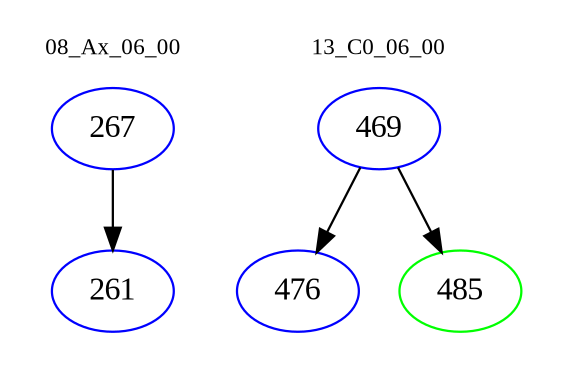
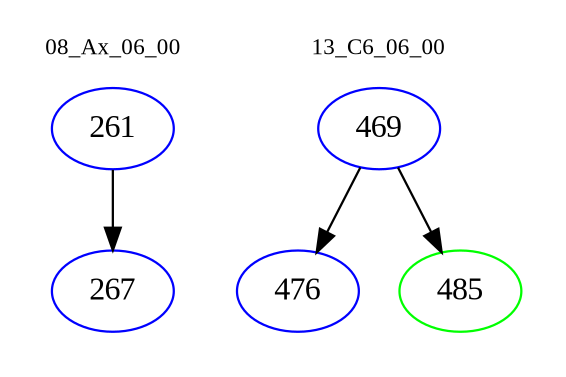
cluster "13_C0_06_00": label "13_C0_06_00" -> "13_C6_06_00"
edge "267" -> "261": reversed
